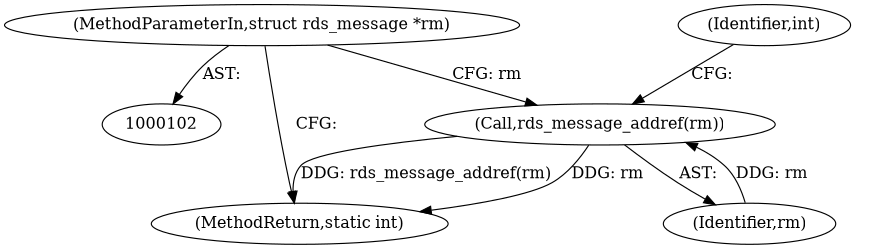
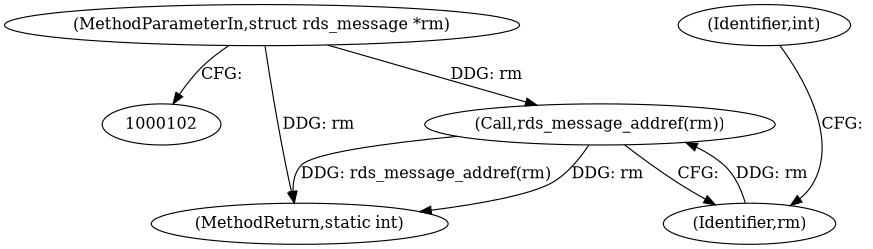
edge "(Identifier,int)" -> "(Call,rds_message_addref(rm))": now "(Identifier,int)" -> "(Identifier,rm)"
edge "(MethodParameterIn,struct rds_message *rm)" -> "1000102": label "AST: " -> "CFG: "
edge "(MethodParameterIn,struct rds_message *rm)" -> "(Call,rds_message_addref(rm))": label "CFG: rm" -> "DDG: rm"
edge "(MethodParameterIn,struct rds_message *rm)" -> "(MethodReturn,static int)": label "CFG: " -> "DDG: rm"
edge "(Call,rds_message_addref(rm))" -> "(Identifier,rm)": label "AST: " -> "CFG: "
